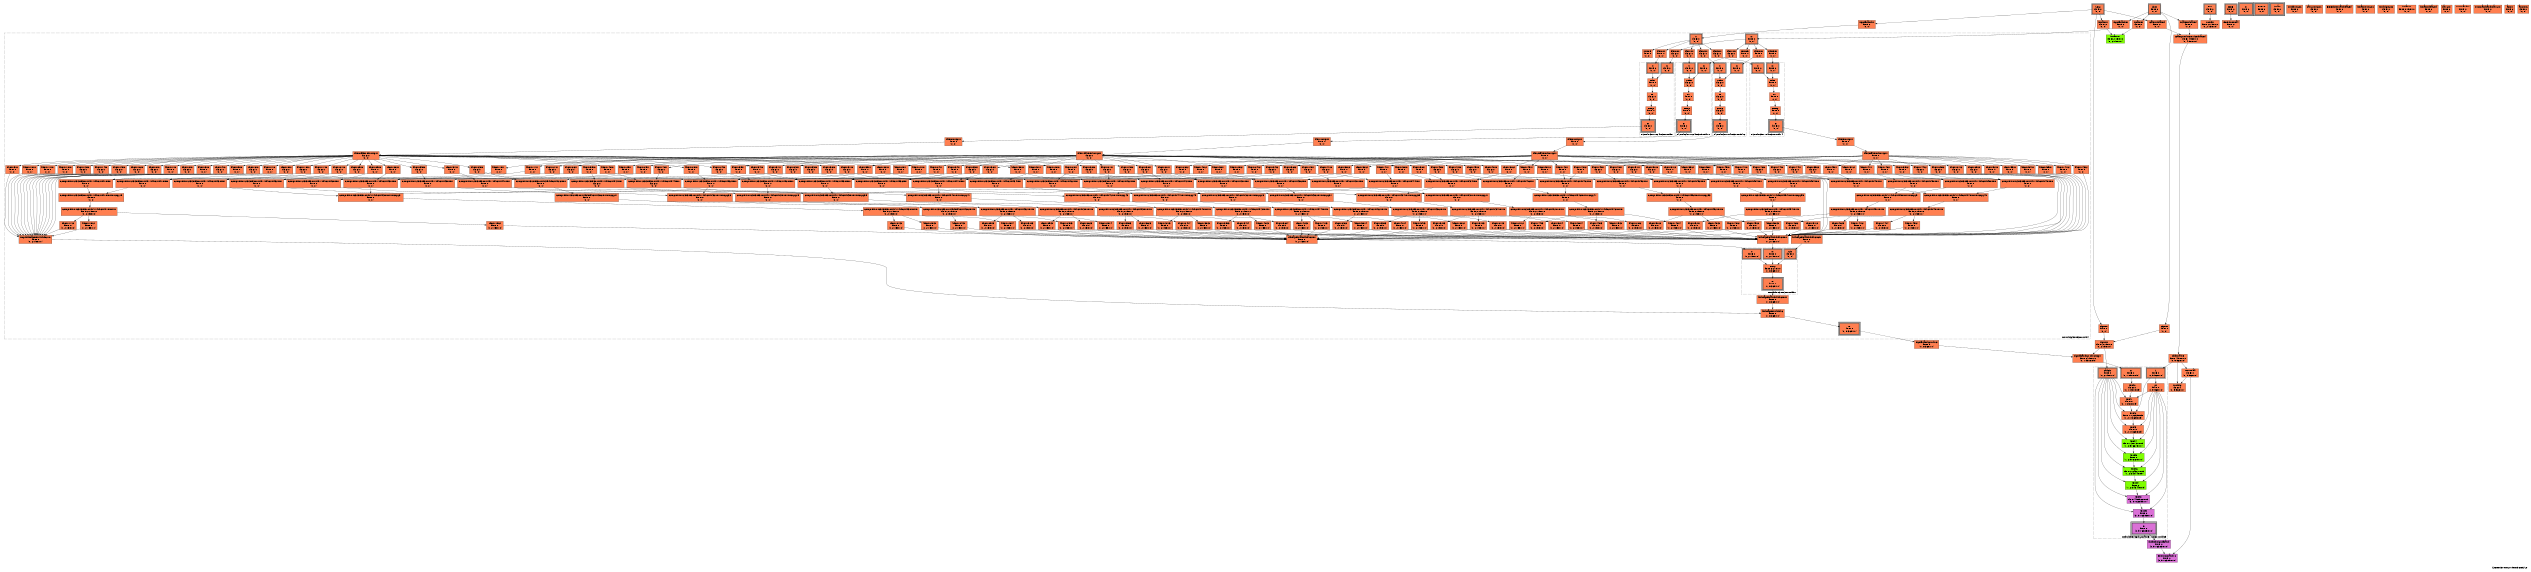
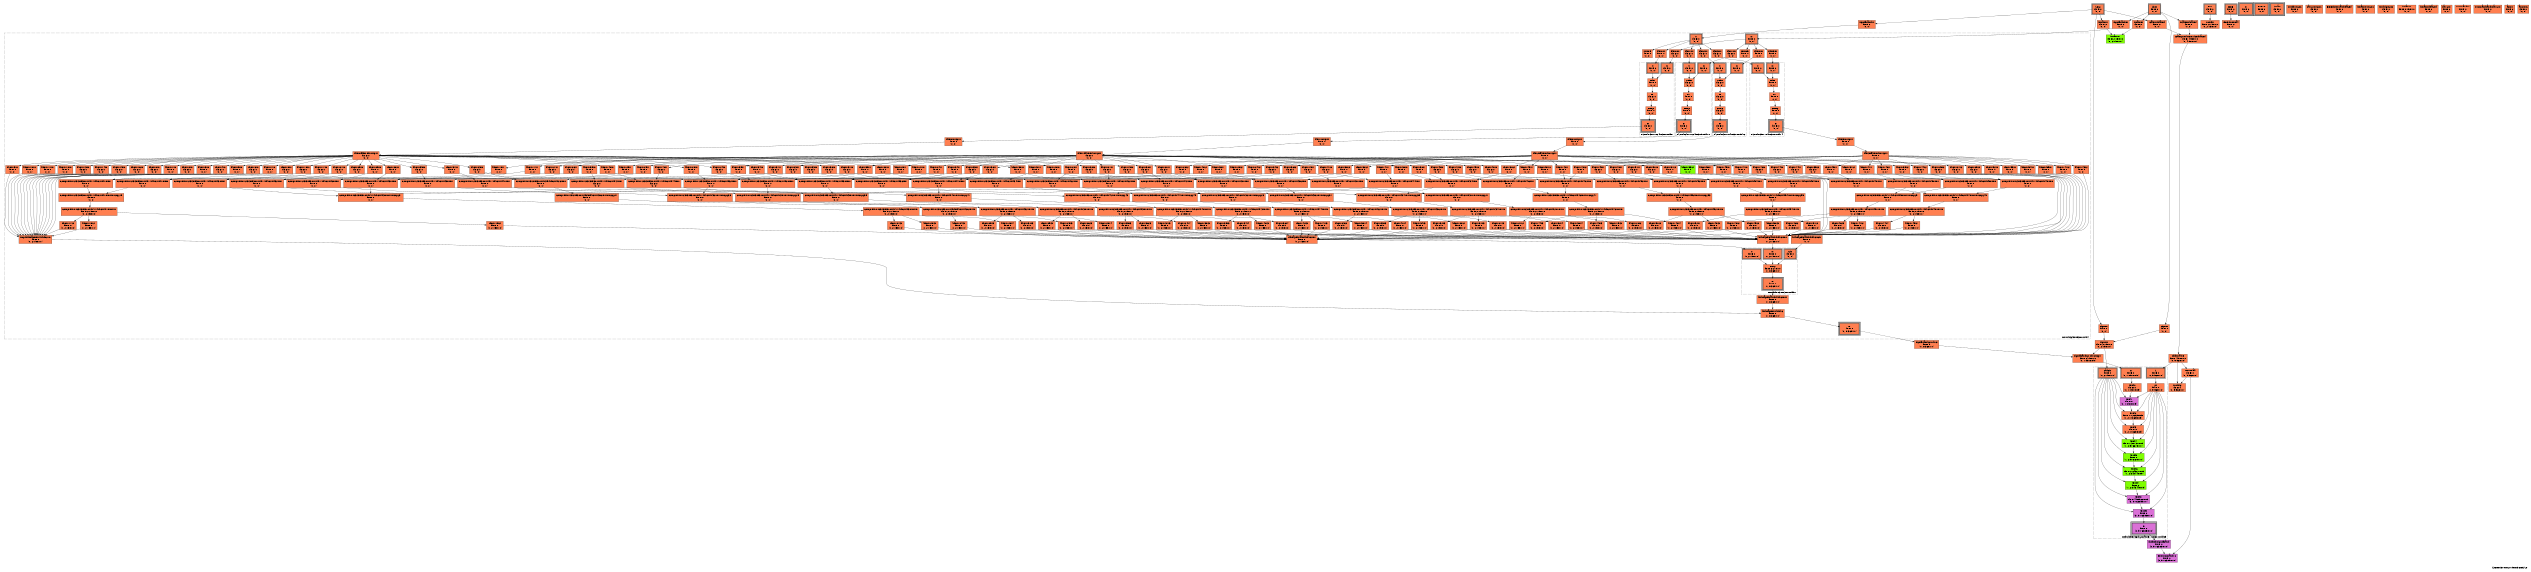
node "bh6_w33_2 dT = 0 (0, 0)": fillcolor coral -> chartreuse
edge "S dT = 0 (0, 9.96e-10)" -> "level2 dT = 1.12269e-09 (0, 2.17369e-09)": now "ps dT = 0 (0, 9.96e-10)" -> "level2 dT = 1.12269e-09 (0, 2.17369e-09)"
node "level1 dT = 0 (0, 1.051e-09)": fillcolor coral -> orchid
